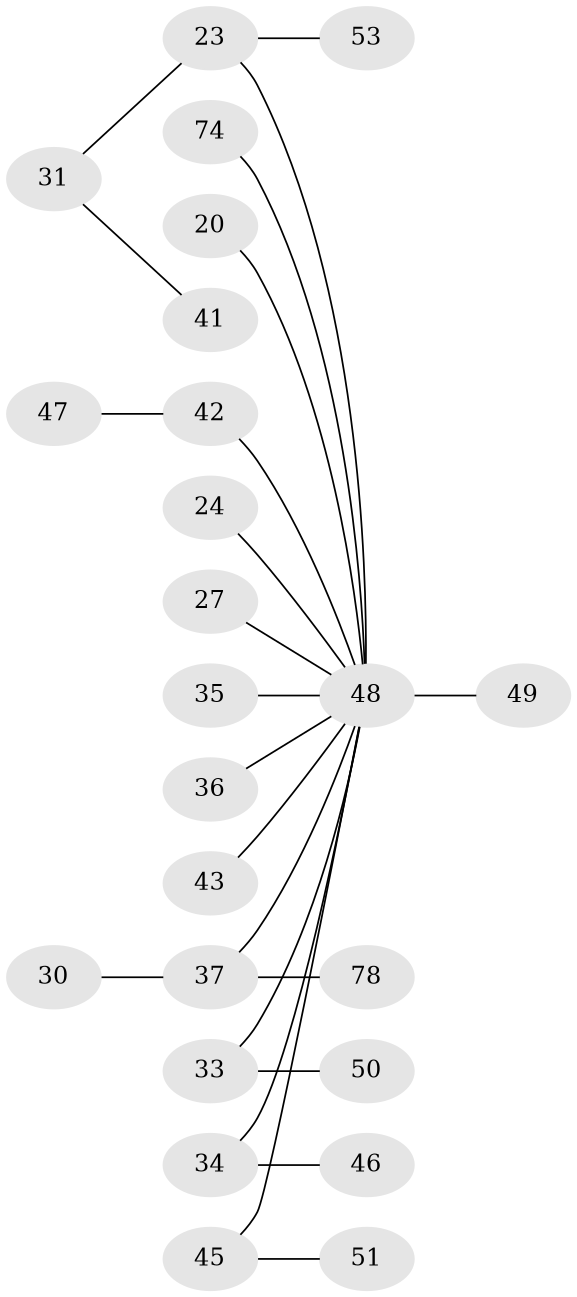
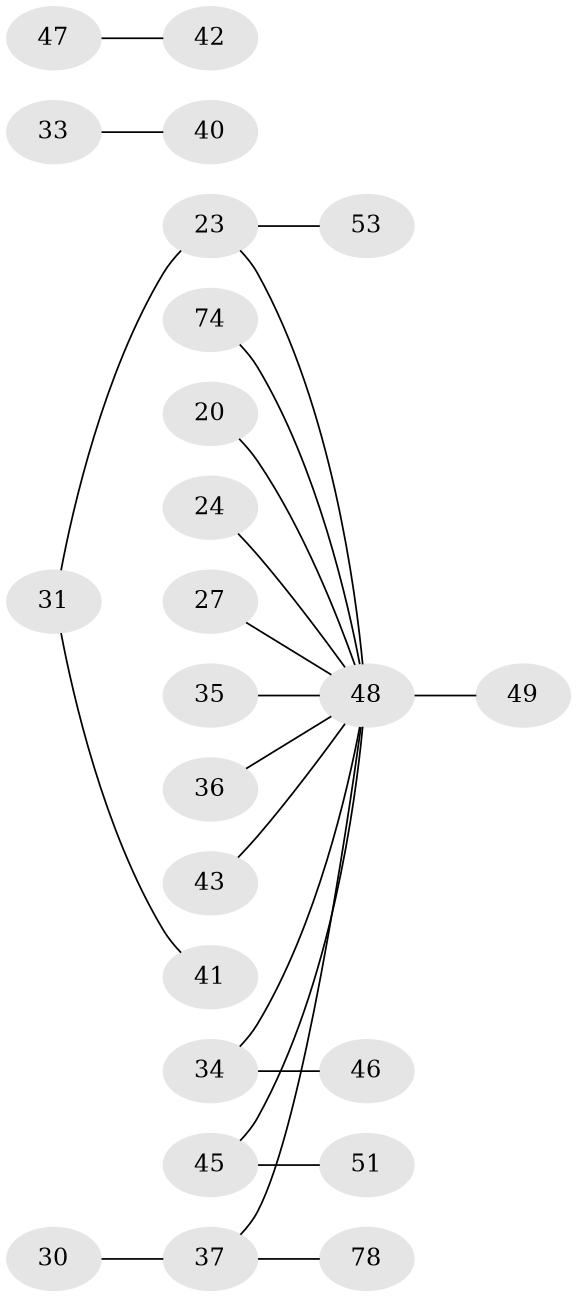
edge "42" -- "48": removed
edge "48" -- "33": removed
node "50": label "50" -> "40"
